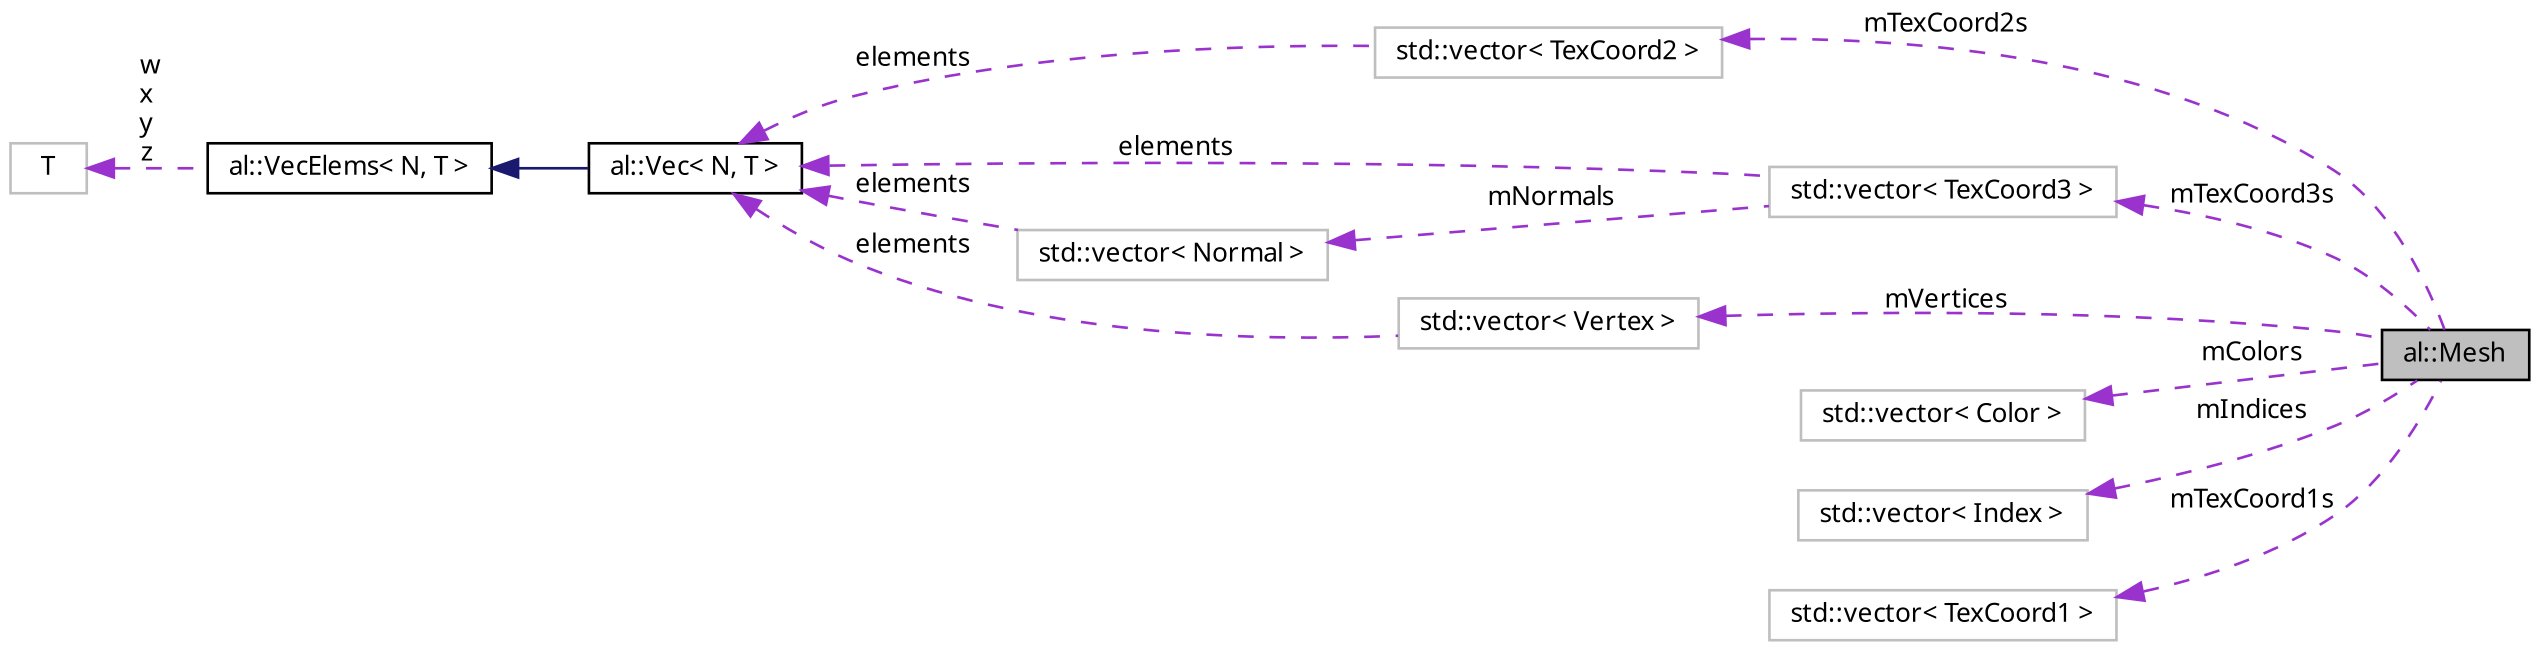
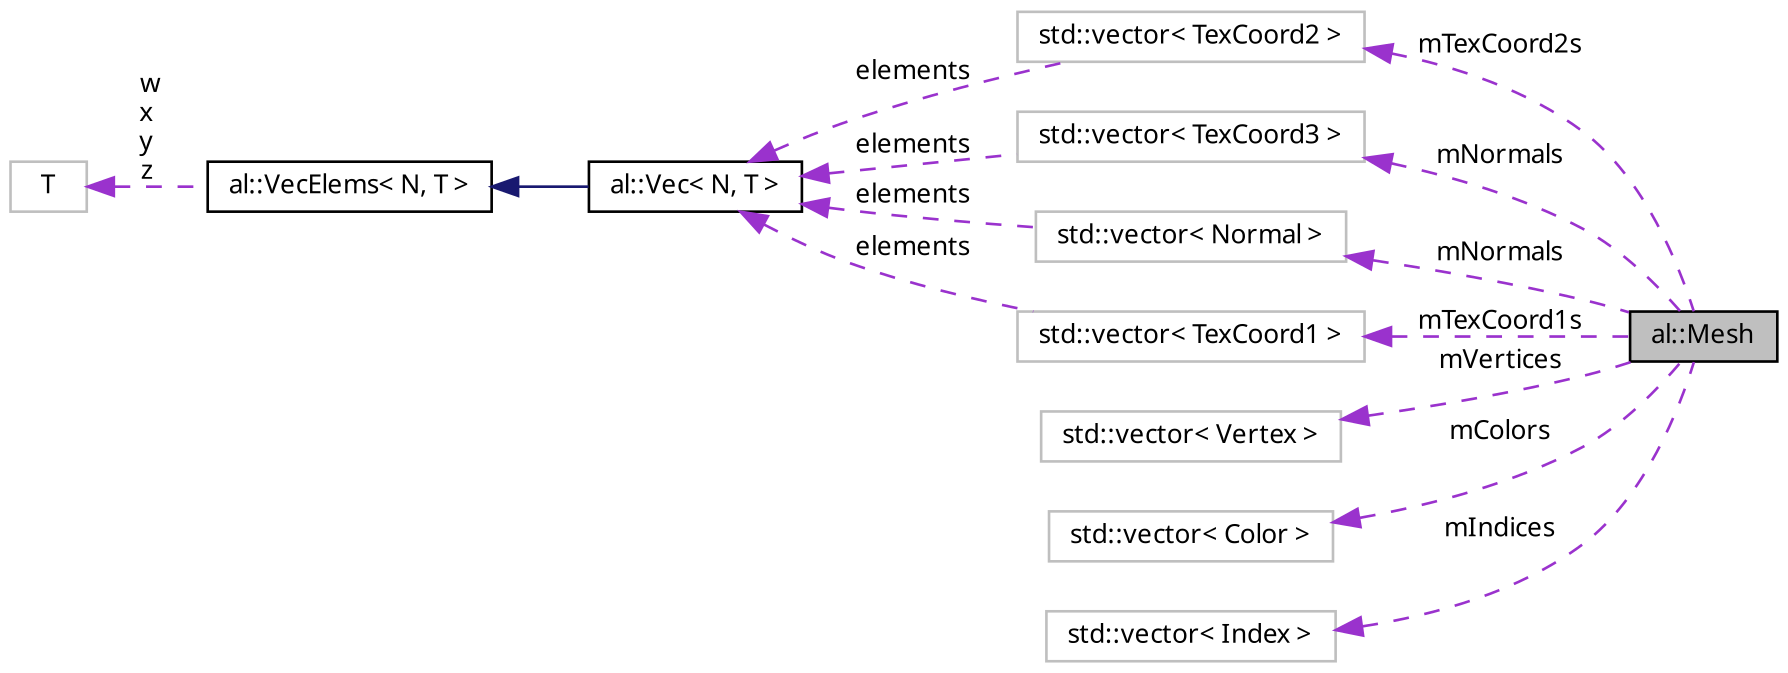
edge "al::Mesh" -> "std::vector< TexCoord3 >": label " mTexCoord3s" -> " mNormals"
edge "std::vector< TexCoord3 >" -> "std::vector< Normal >": now "al::Mesh" -> "std::vector< Normal >"
edge "std::vector< Vertex >" -> "al::Vec< N, T >": now "std::vector< TexCoord1 >" -> "al::Vec< N, T >"
